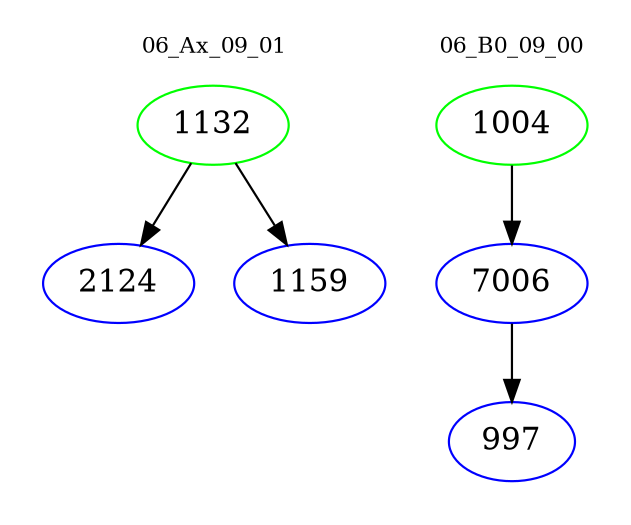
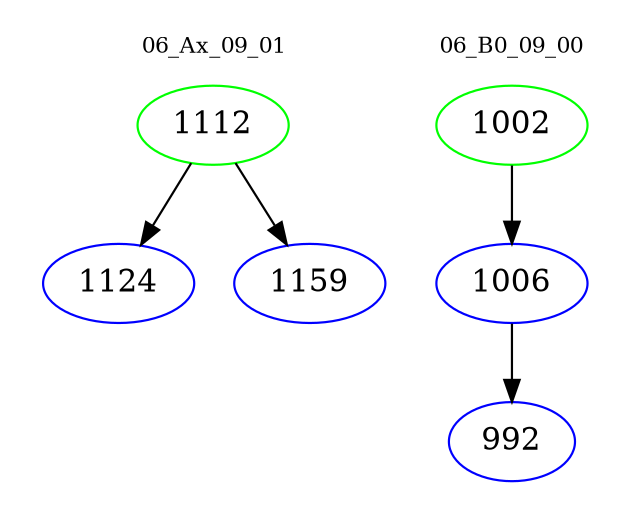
node "1132": label "1132" -> "1112"
node "1004": label "1004" -> "1002"
node "2124": label "2124" -> "1124"
node "7006": label "7006" -> "1006"
node "997": label "997" -> "992"
